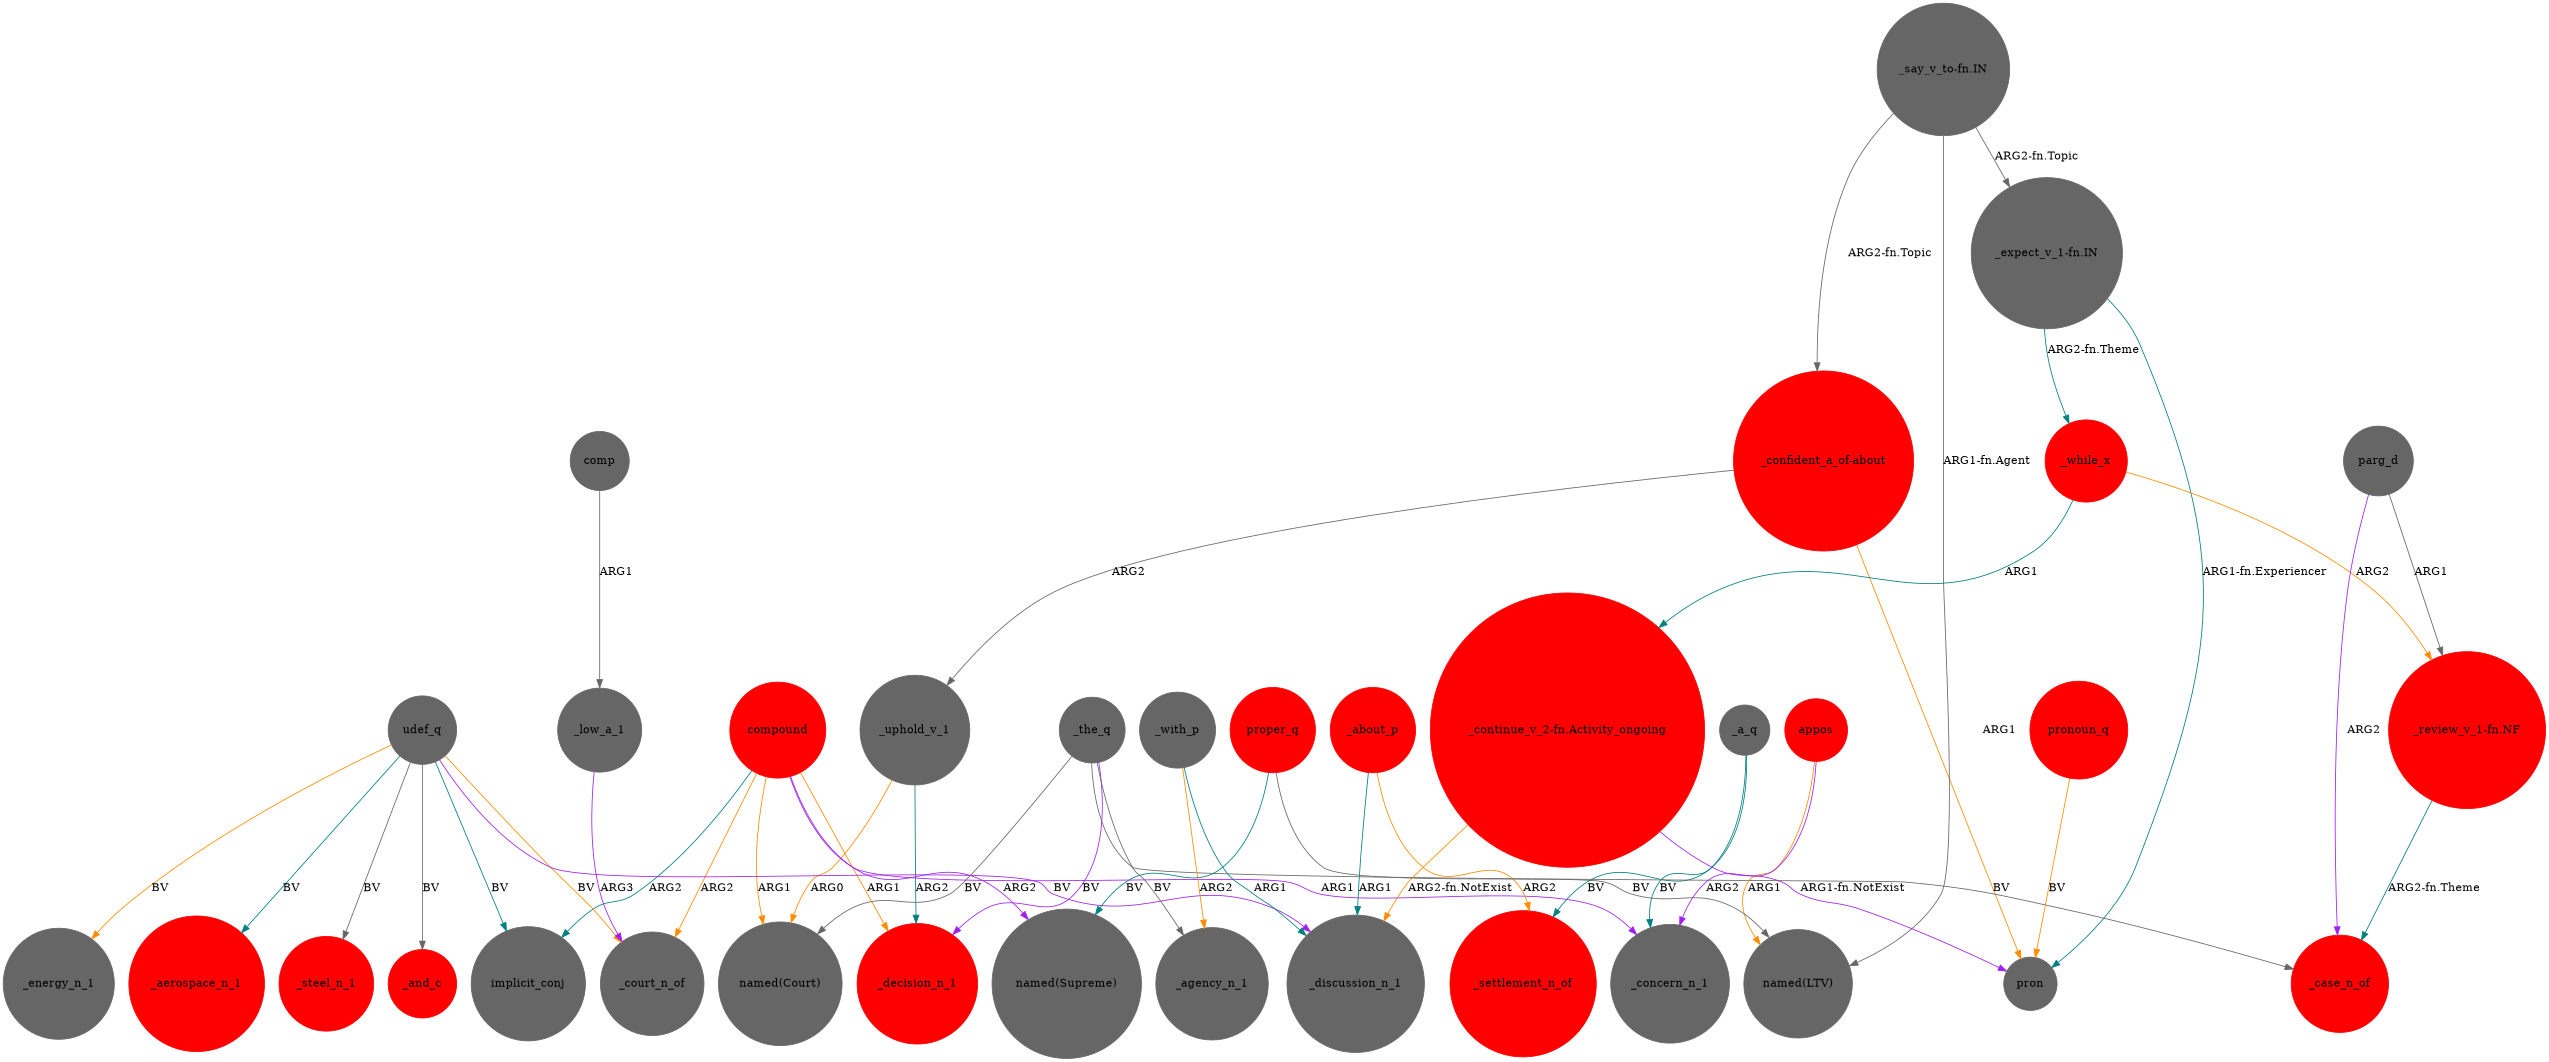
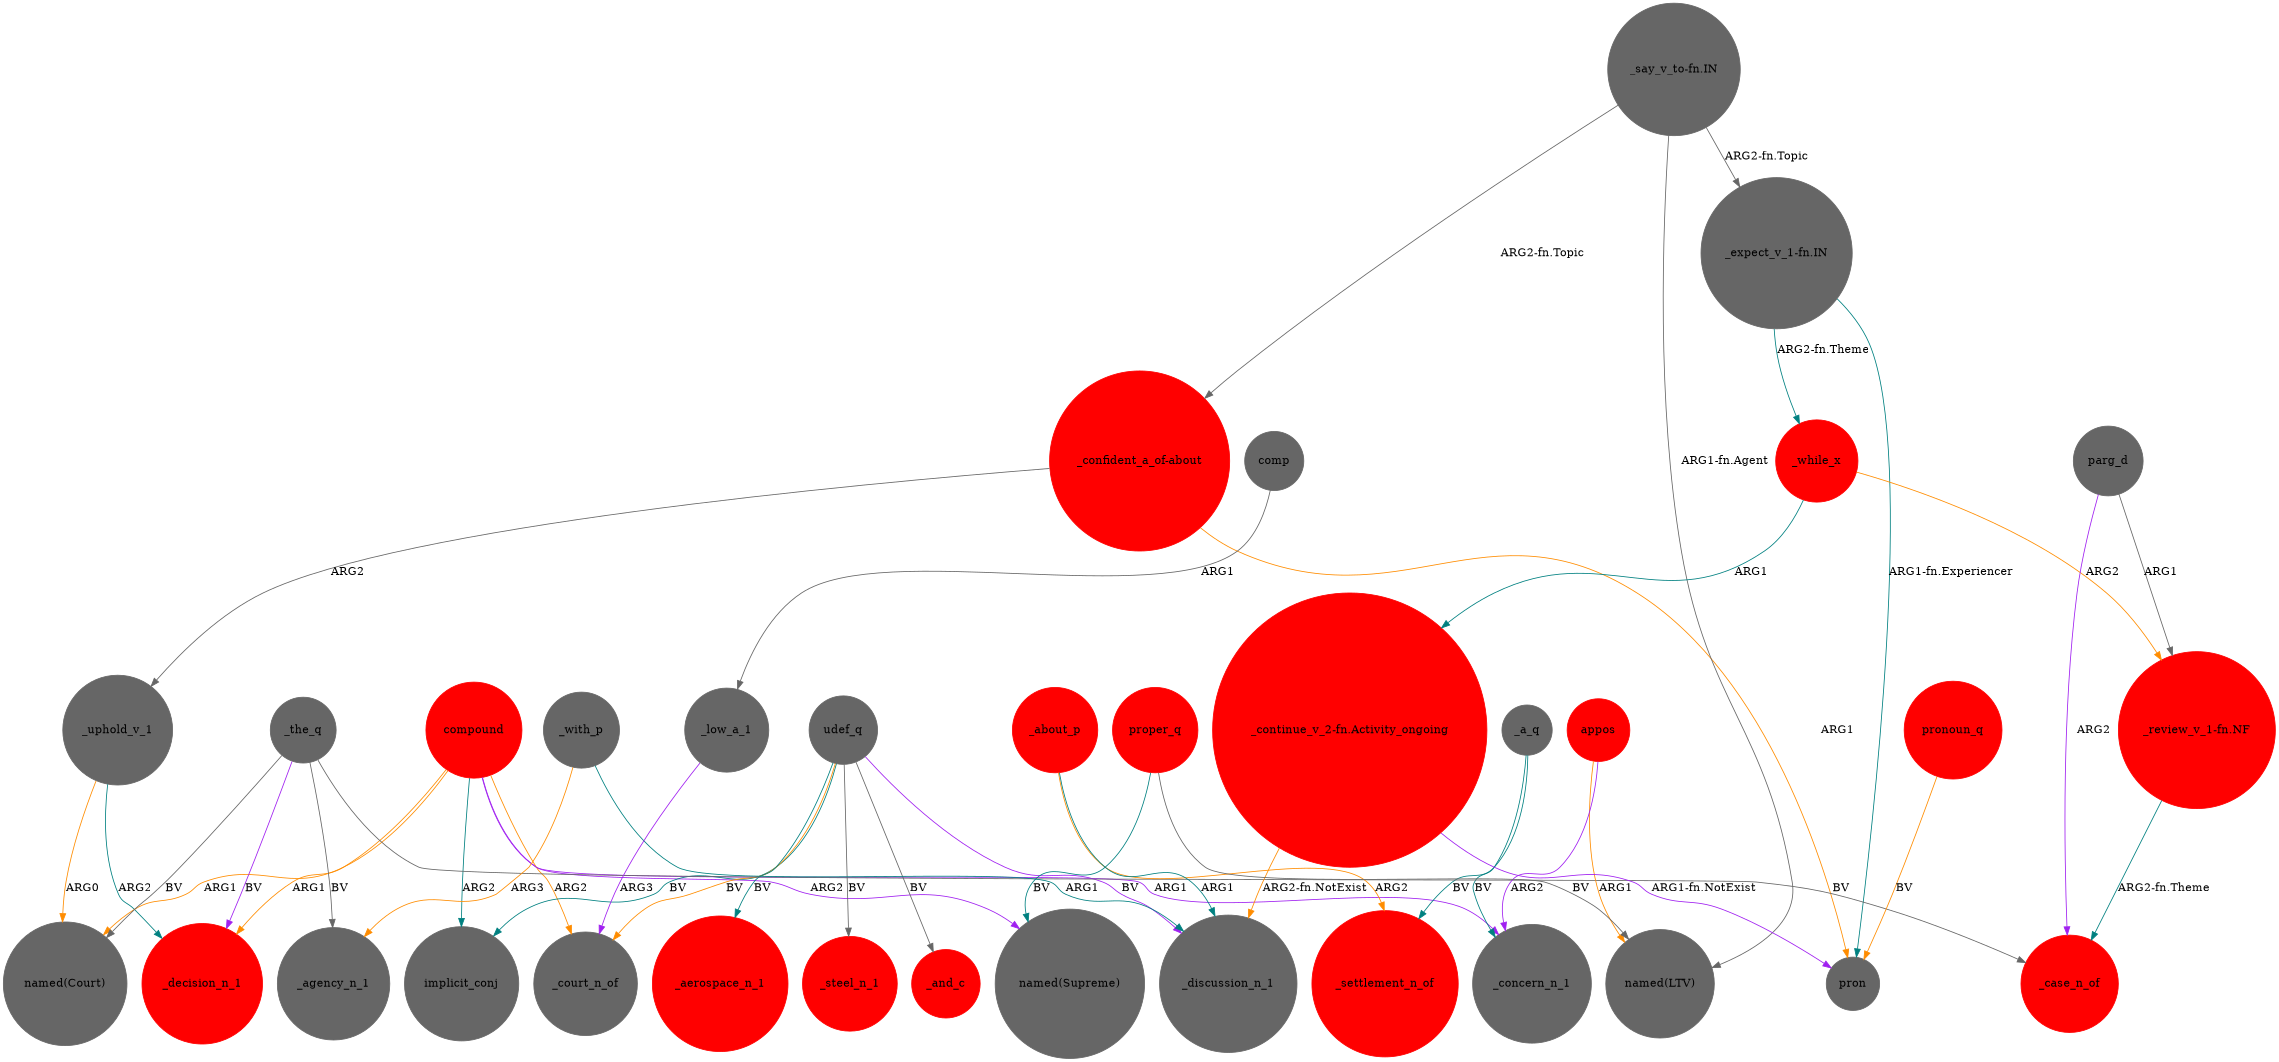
edge "_with_p" -> "_agency_n_1": label "ARG2" -> "ARG3"
node "_energy_n_1": removed
